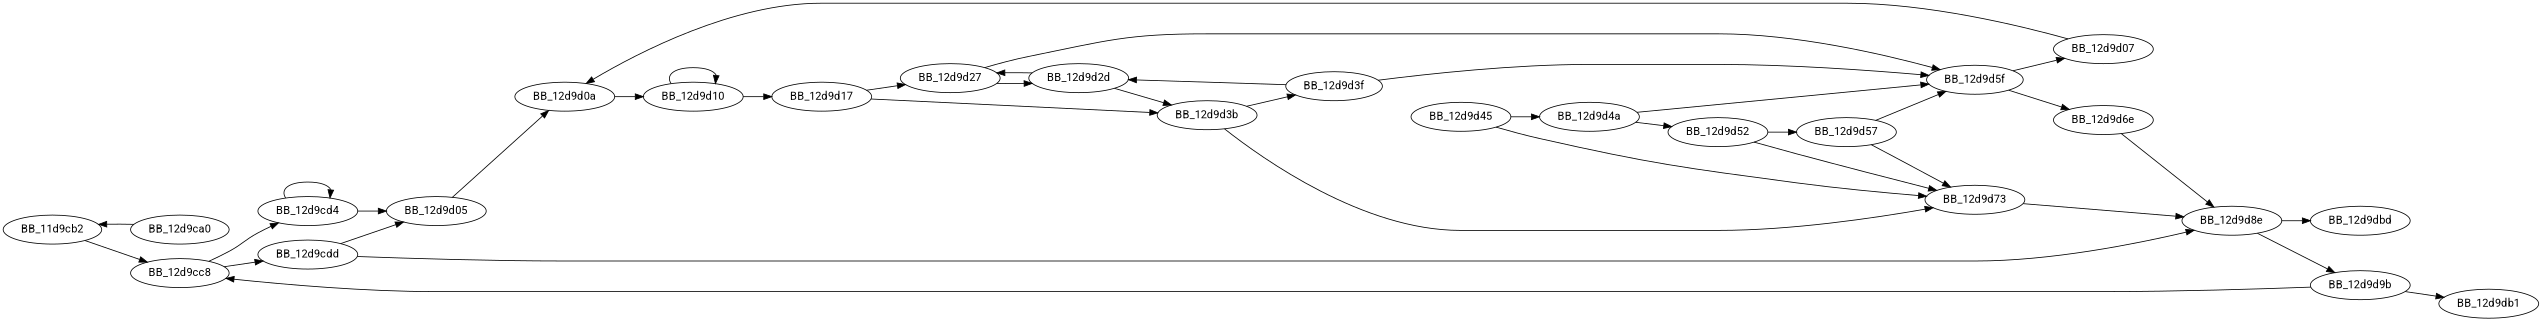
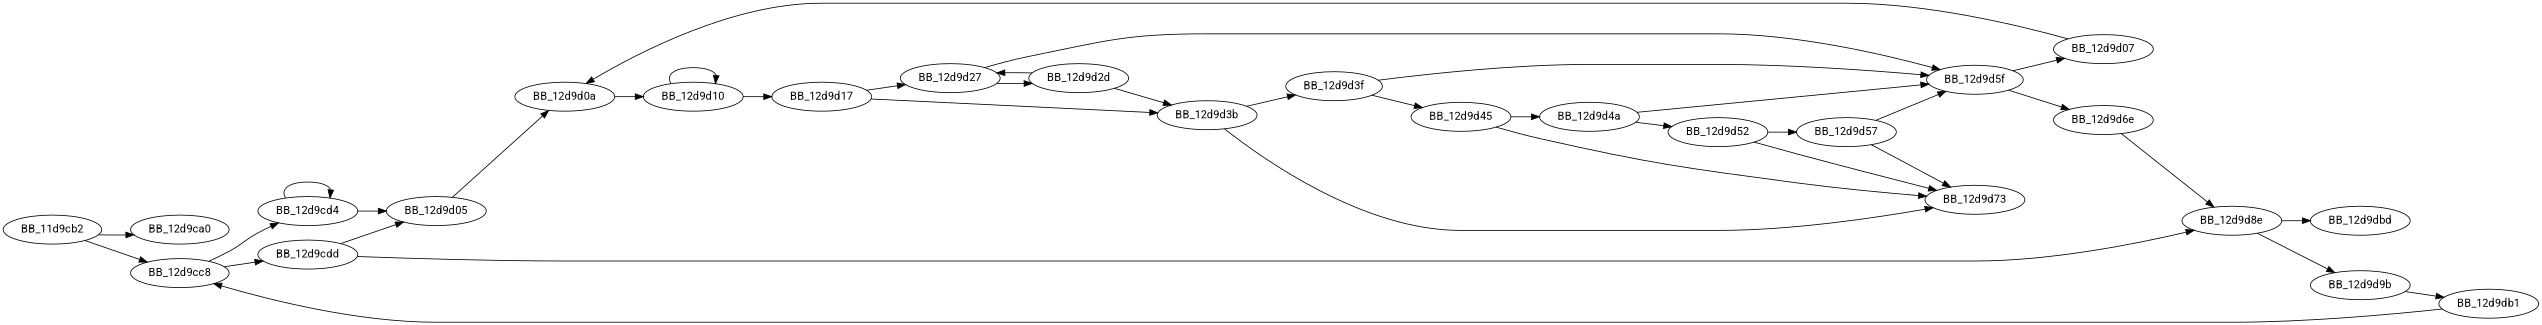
edge "BB_12d9d3f" -> "BB_12d9d2d": now "BB_12d9d3f" -> "BB_12d9d45"
edge "BB_12d9d73" -> "BB_12d9d8e": removed
edge "BB_12d9ca0" -> "BB_11d9cb2": reversed
edge "BB_12d9d9b" -> "BB_12d9cc8": now "BB_12d9db1" -> "BB_12d9cc8"
